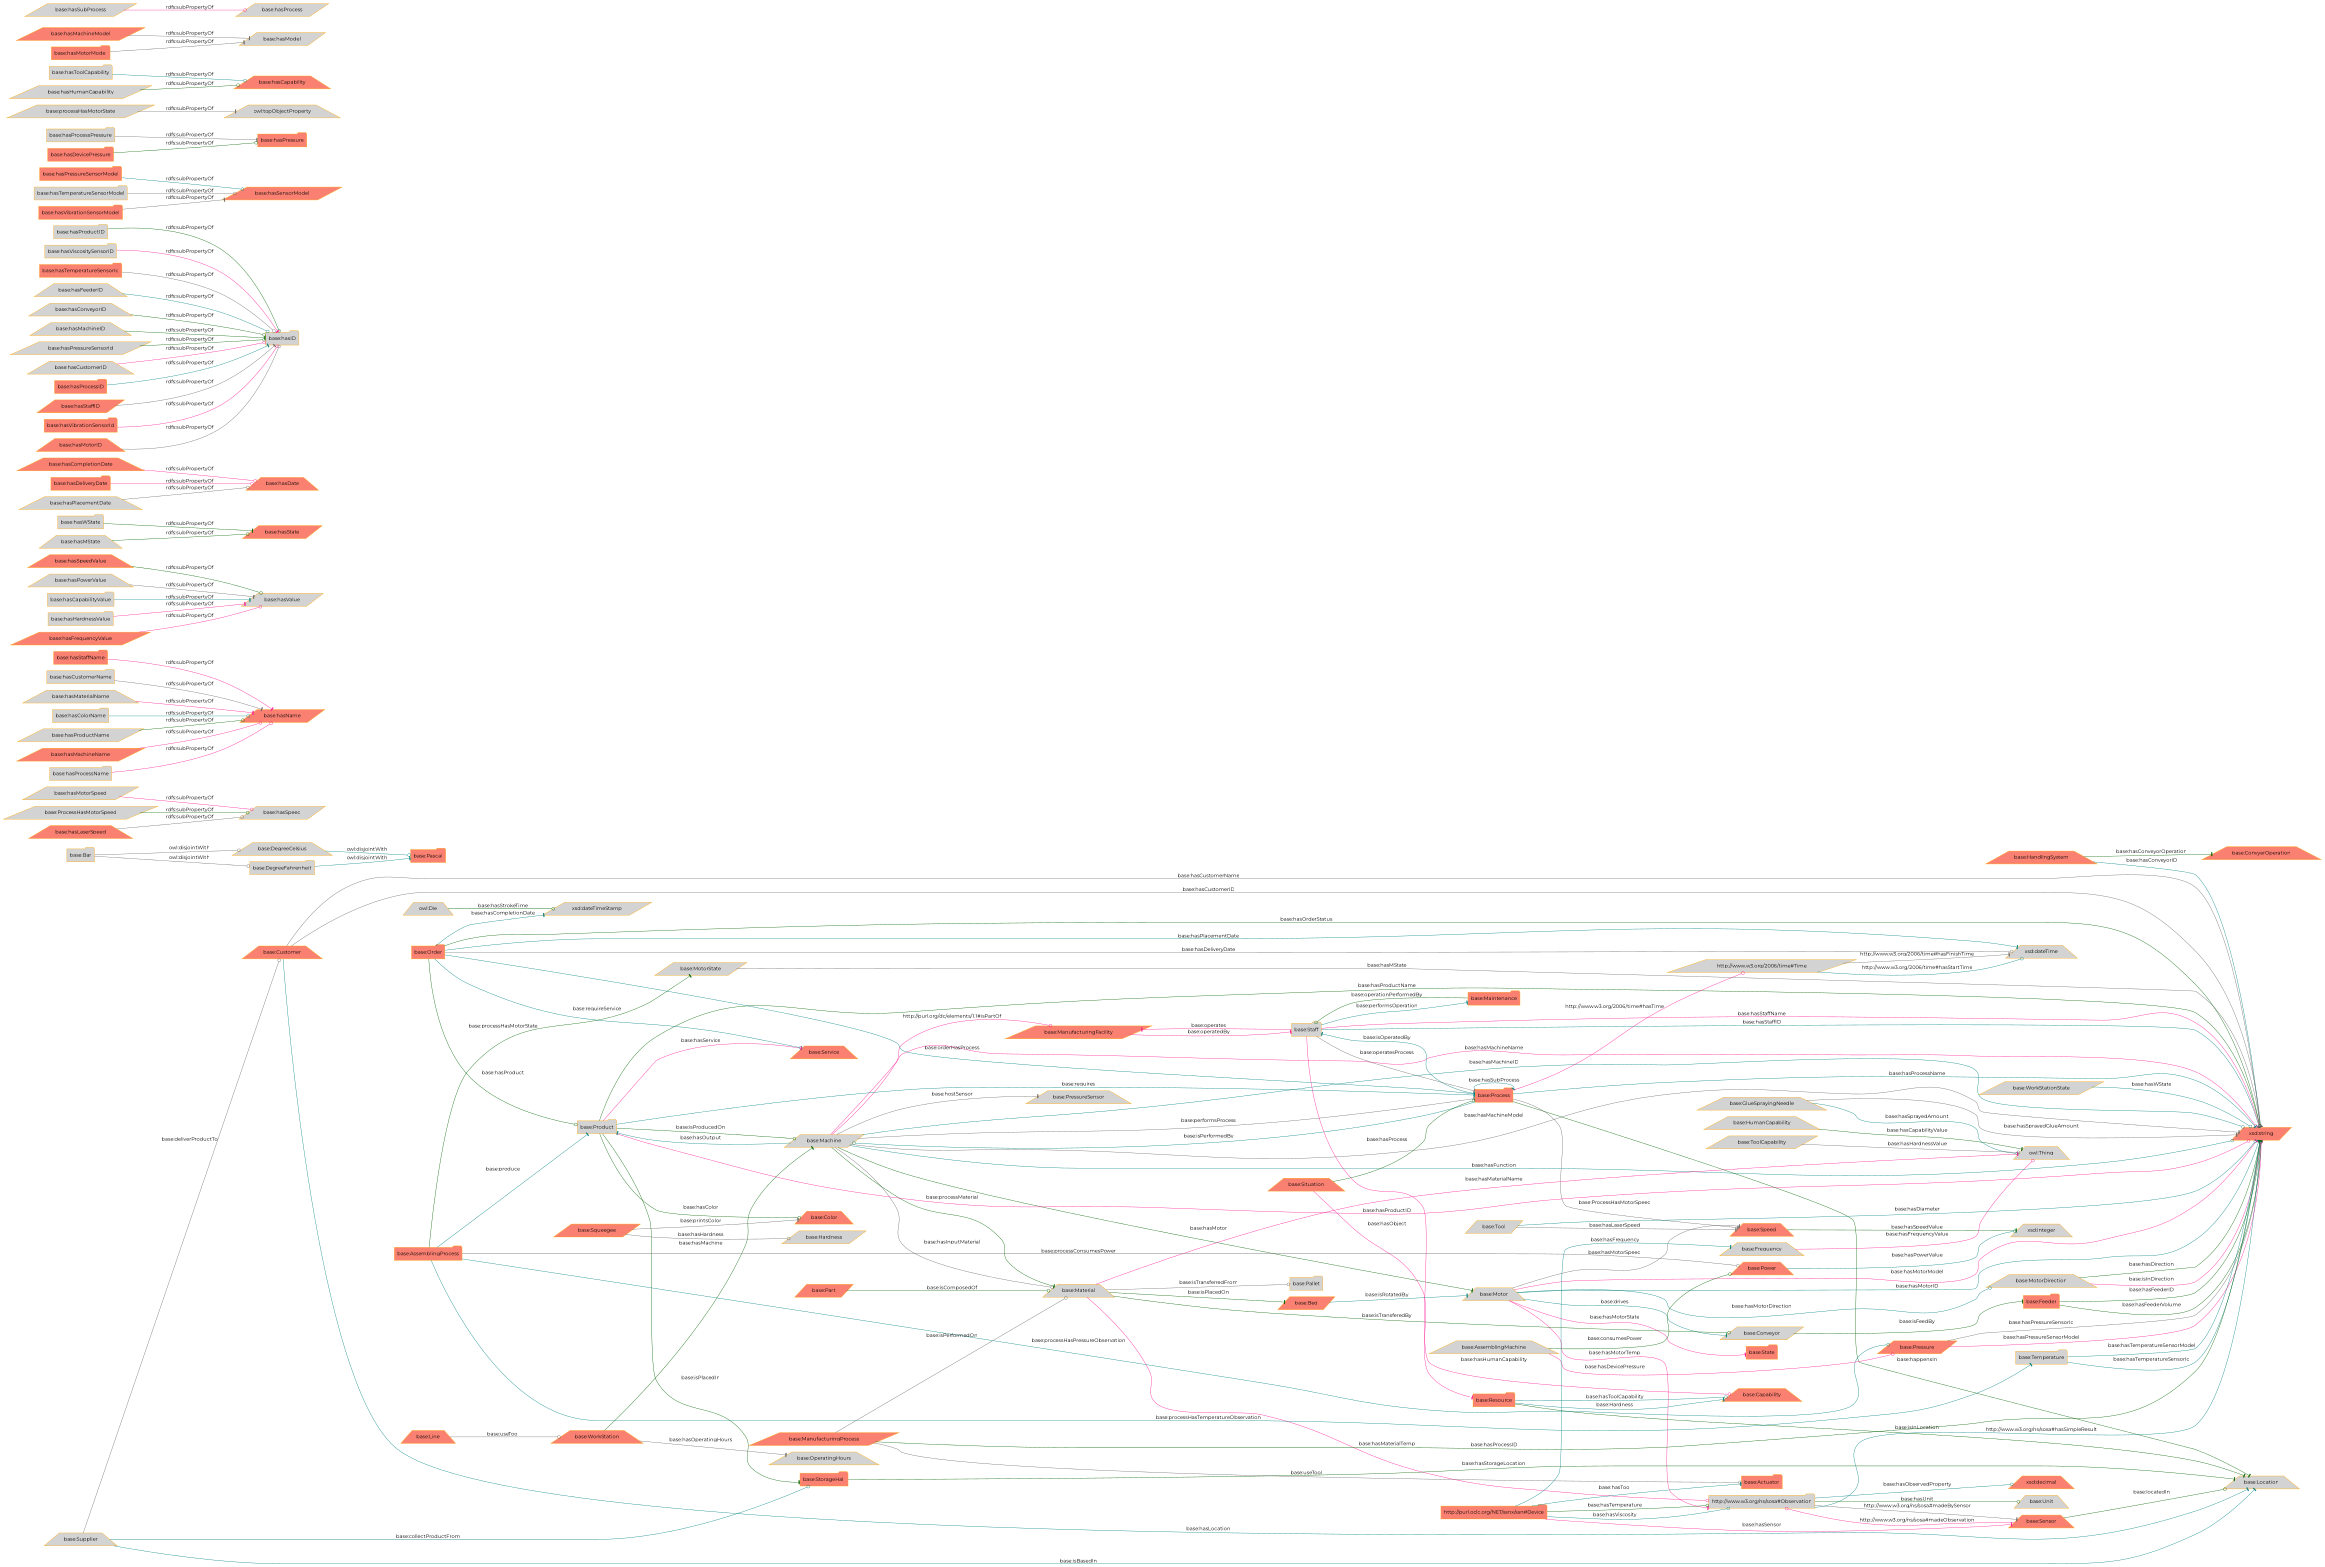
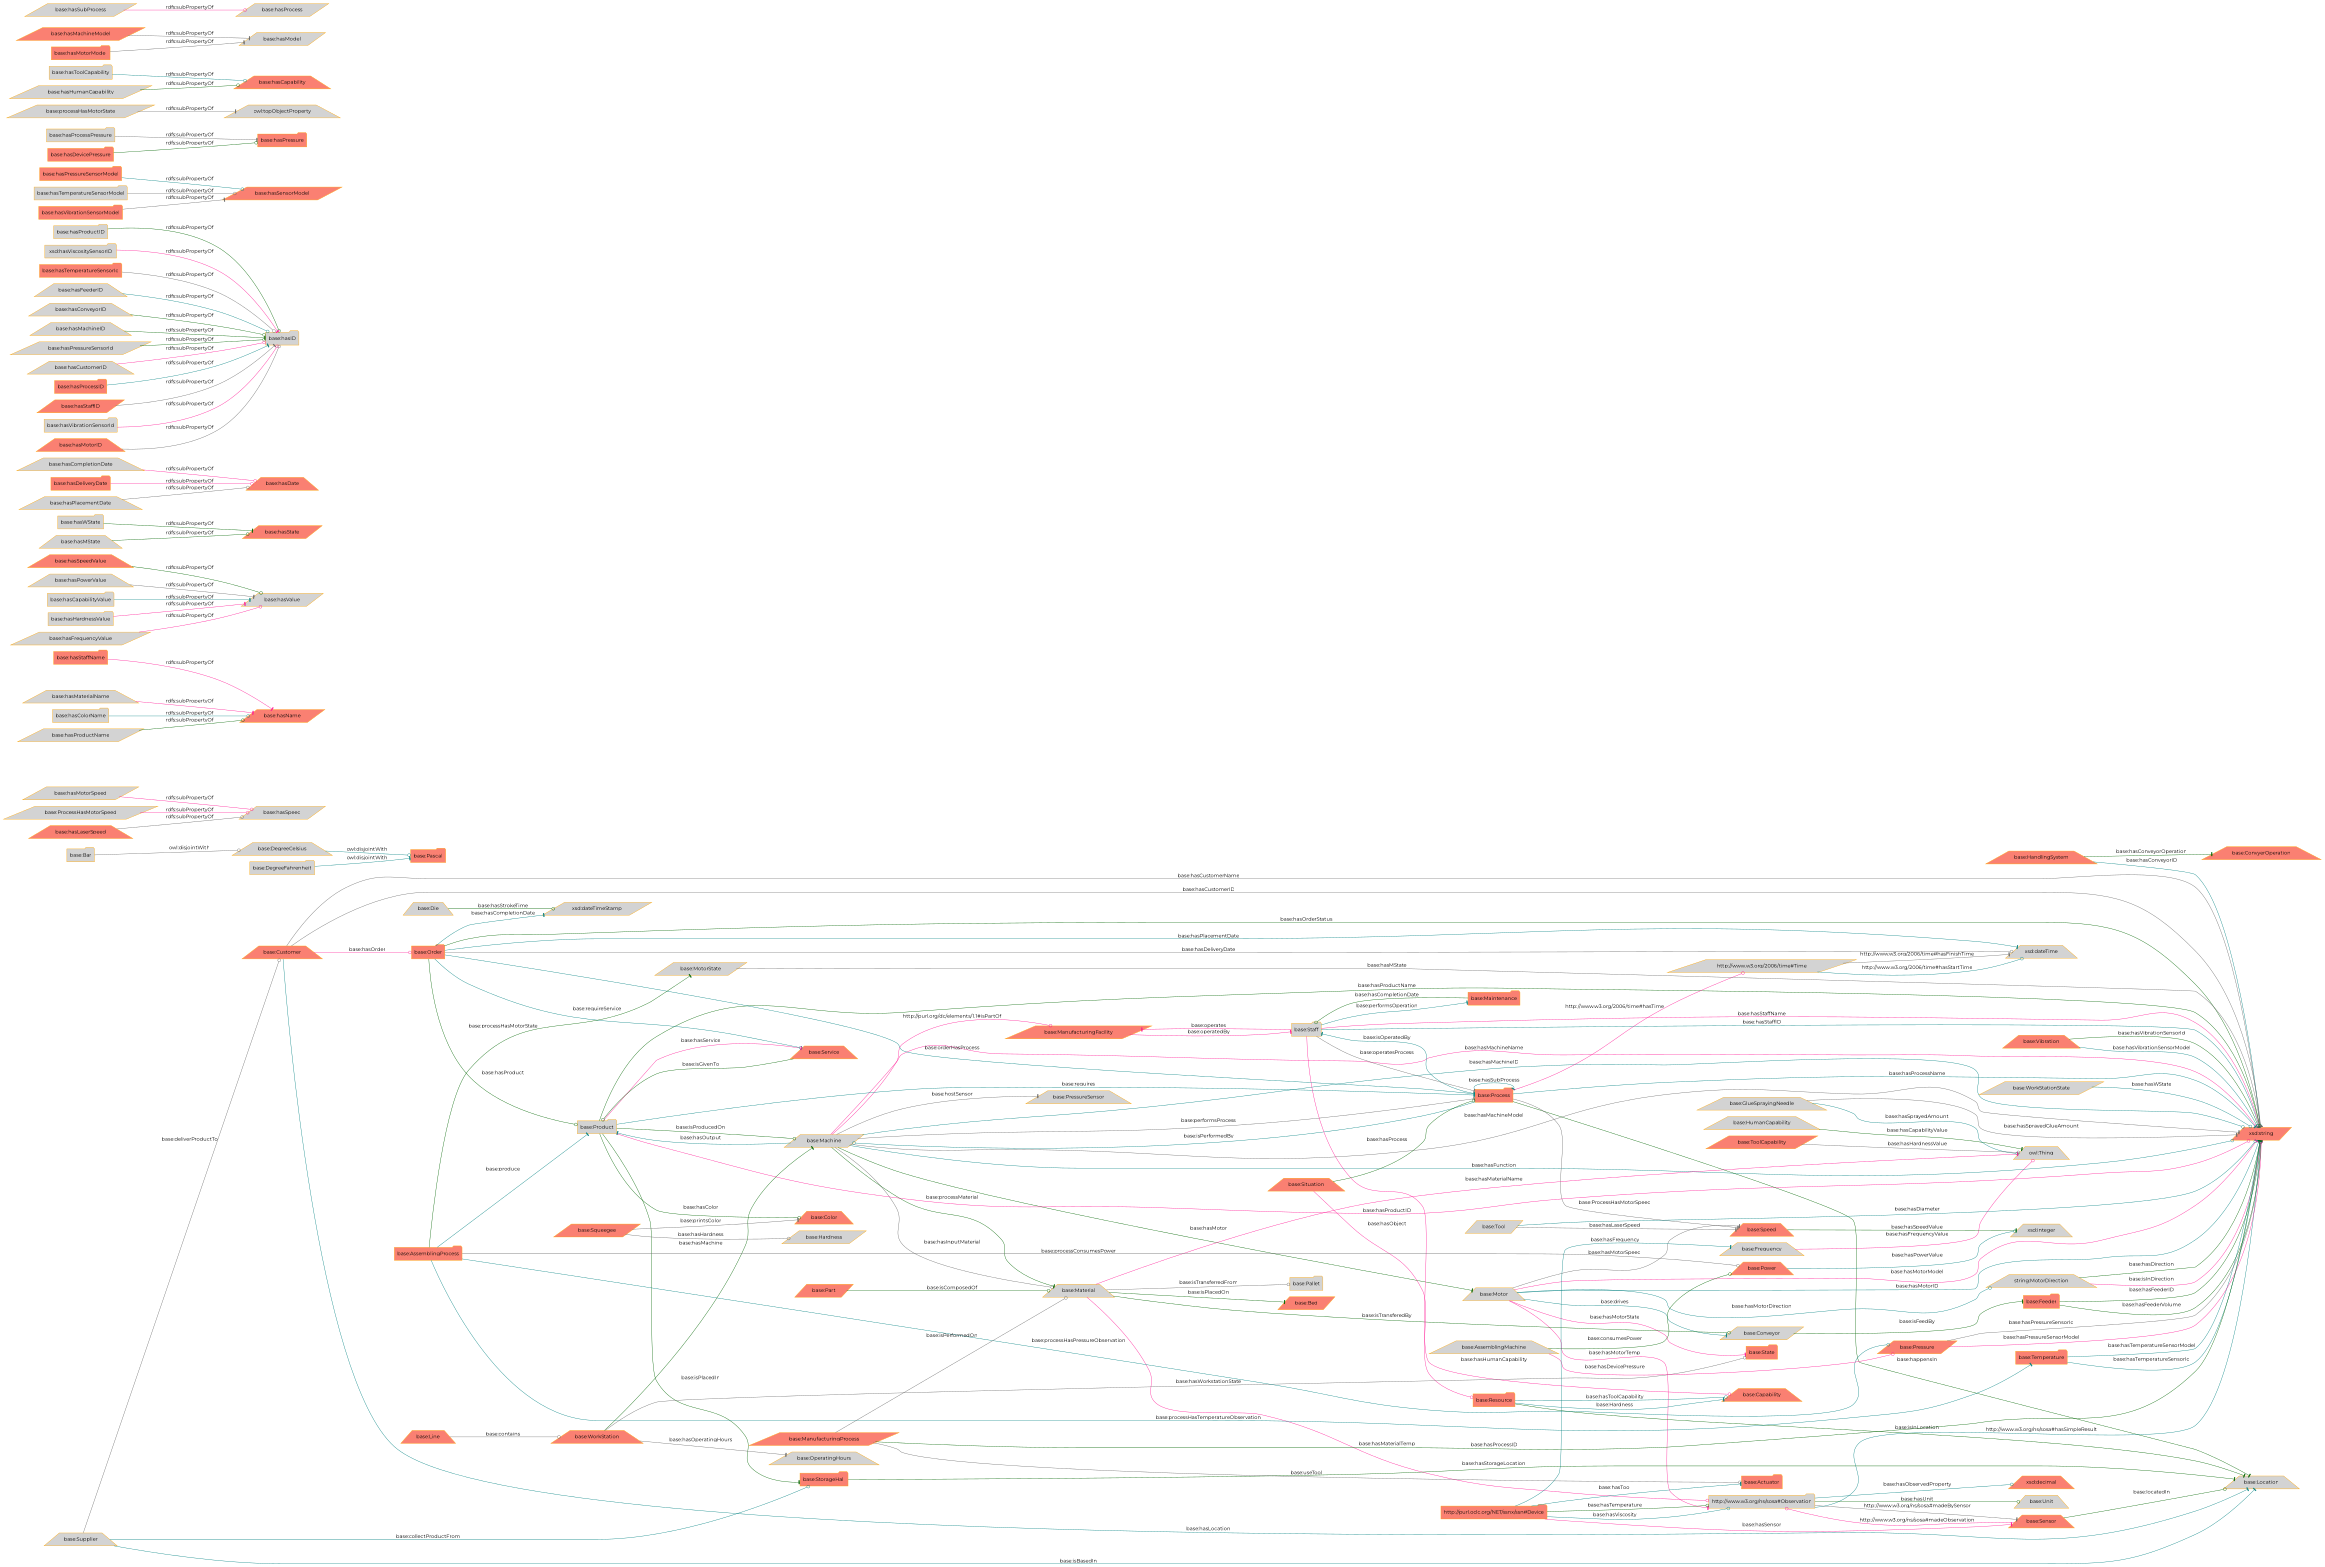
node "base:hasViscositySensorID": label "base:hasViscositySensorID" -> "xsd:hasViscositySensorID"
node "base:hasVibrationSensorId": fillcolor salmon -> lightgrey
node "base:hasCompletionDate": fillcolor salmon -> lightgrey
node "base:hasFrequencyValue": fillcolor salmon -> lightgrey
node "base:hasCustomerName": removed
node "base:hasMachineName": removed
node "base:hasProcessName": removed
edge "base:ProcessHasMotorSpeed" -> "base:hasSpeed": color darkgreen -> deeppink
edge "base:Bar" -> "base:DegreeFahrenheit": removed, label "owl:disjointWith"
node "owl:Die": label "owl:Die" -> "base:Die"
edge "base:Customer" -> "base:Order": added, label "base:hasOrder"
edge "base:Maintenance" -> "base:Staff": label "base:operationPerformedBy" -> "base:hasCompletionDate"
node "base:Vibration": added
edge "base:Service" -> "base:Product": added, label "base:isGivenTo"
node "base:ToolCapability": fillcolor lightgrey -> salmon
node "base:MotorDirection": label "base:MotorDirection" -> "string:MotorDirection"
edge "base:Situation" -> "base:Resource": arrowhead tee -> odot
edge "base:Bed" -> "base:Motor": removed, label "base:isRotatedBy"
node "base:Temperature": fillcolor lightgrey -> salmon
edge "base:WorkStation" -> "base:State": added, label "base:hasWorkstationState"
edge "base:Line" -> "base:WorkStation": label "base:useTool" -> "base:contains"
